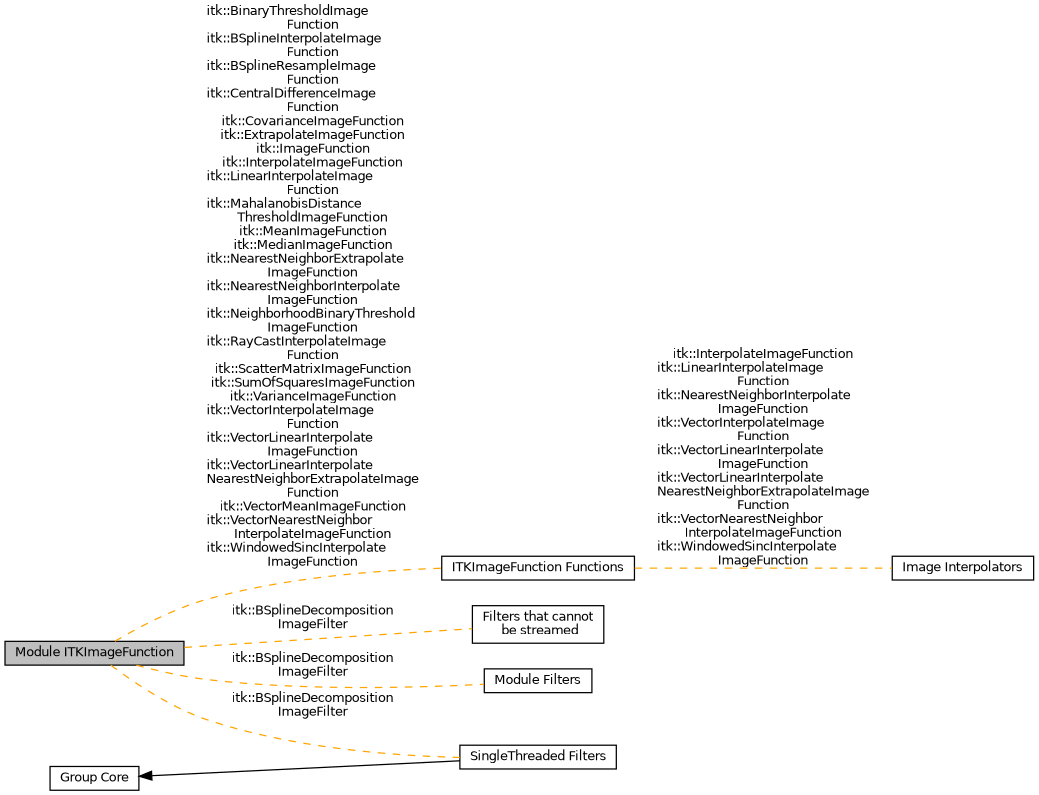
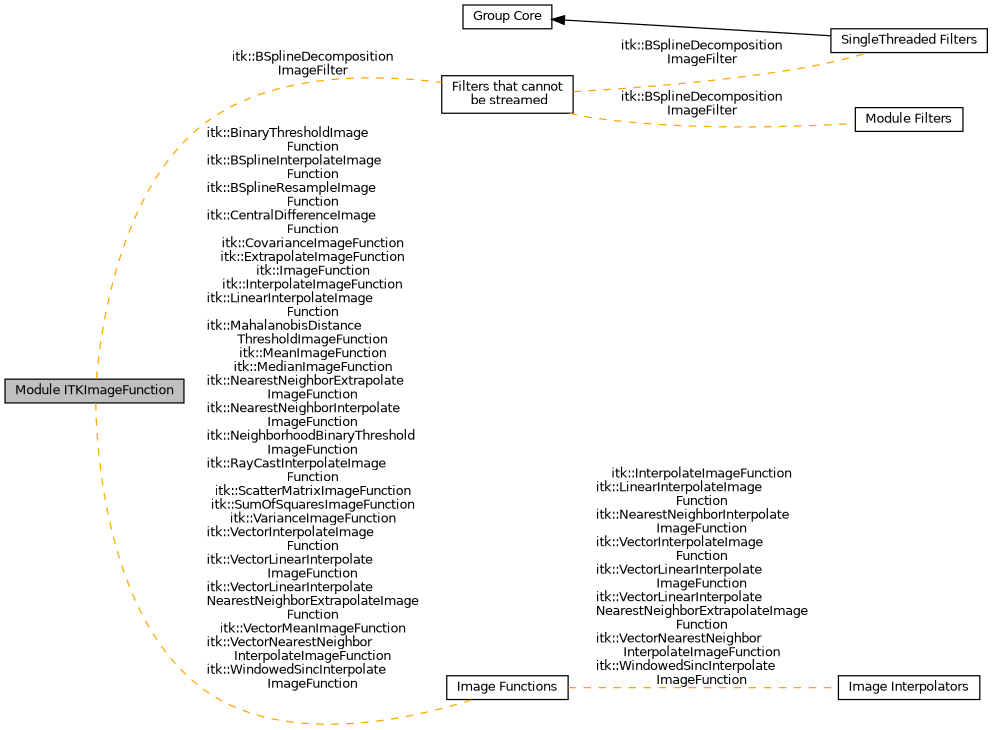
node "ITKImageFunction Functions": label "ITKImageFunction Functions" -> "Image Functions"
edge "Module ITKImageFunction" -- "Module Filters": now "Filters that cannot be streamed" -- "Module Filters"
edge "Module ITKImageFunction" -- "SingleThreaded Filters": now "Filters that cannot be streamed" -- "SingleThreaded Filters"
